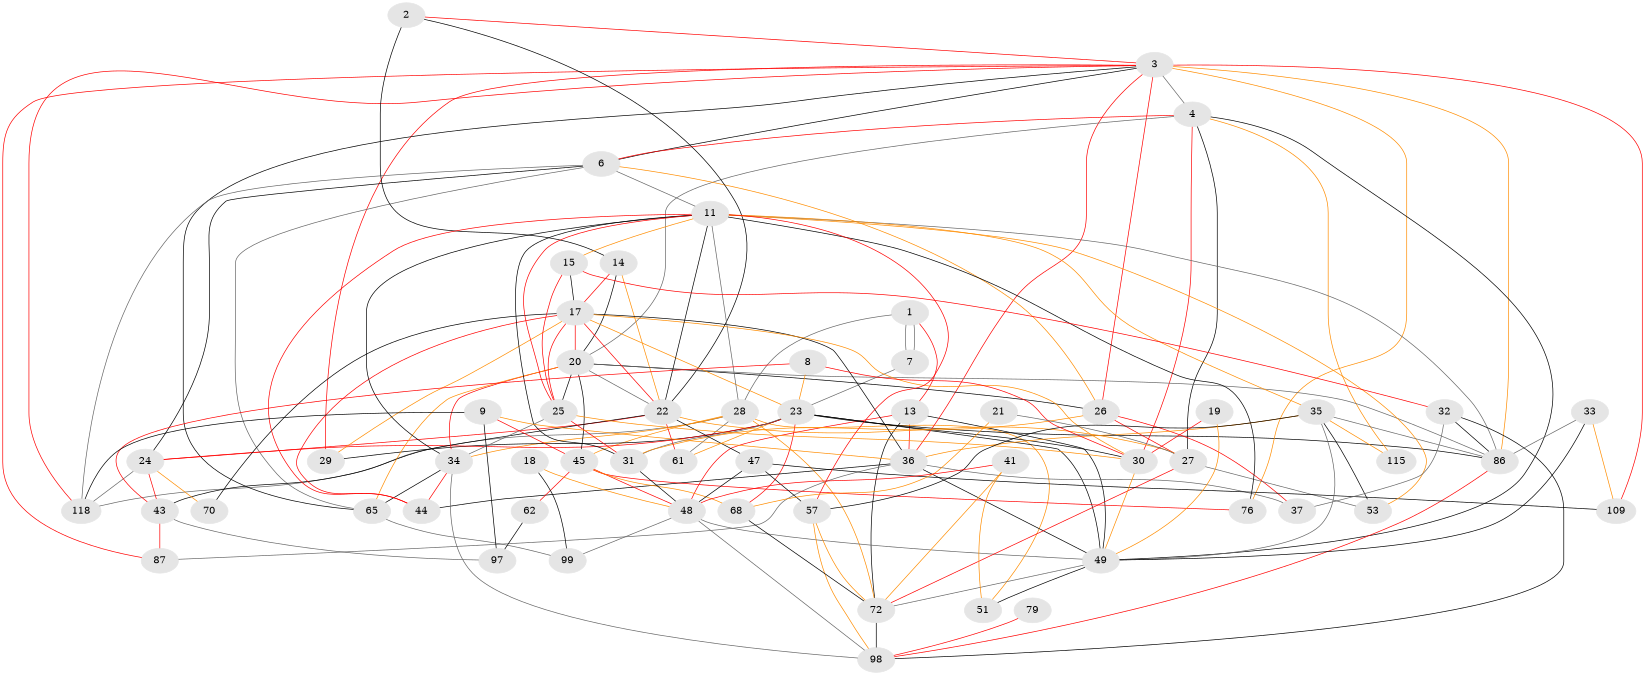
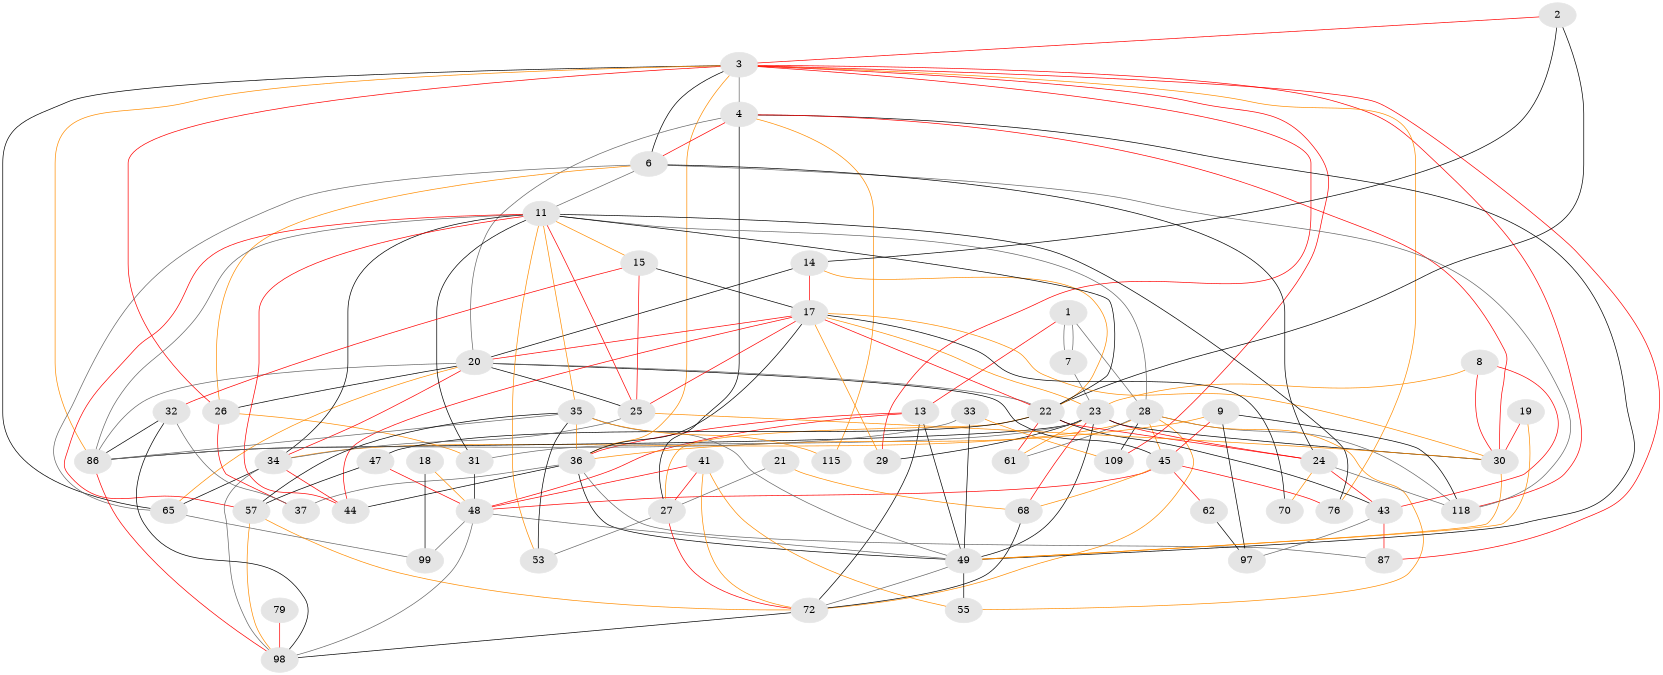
edge "3" -- "36": color red -> darkorange
edge "25" -- "31": removed
edge "26" -- "27": now "41" -- "27"
edge "47" -- "48": color black -> red
edge "47" -- "109": now "28" -- "109"
node "51": label "51" -> "55"
